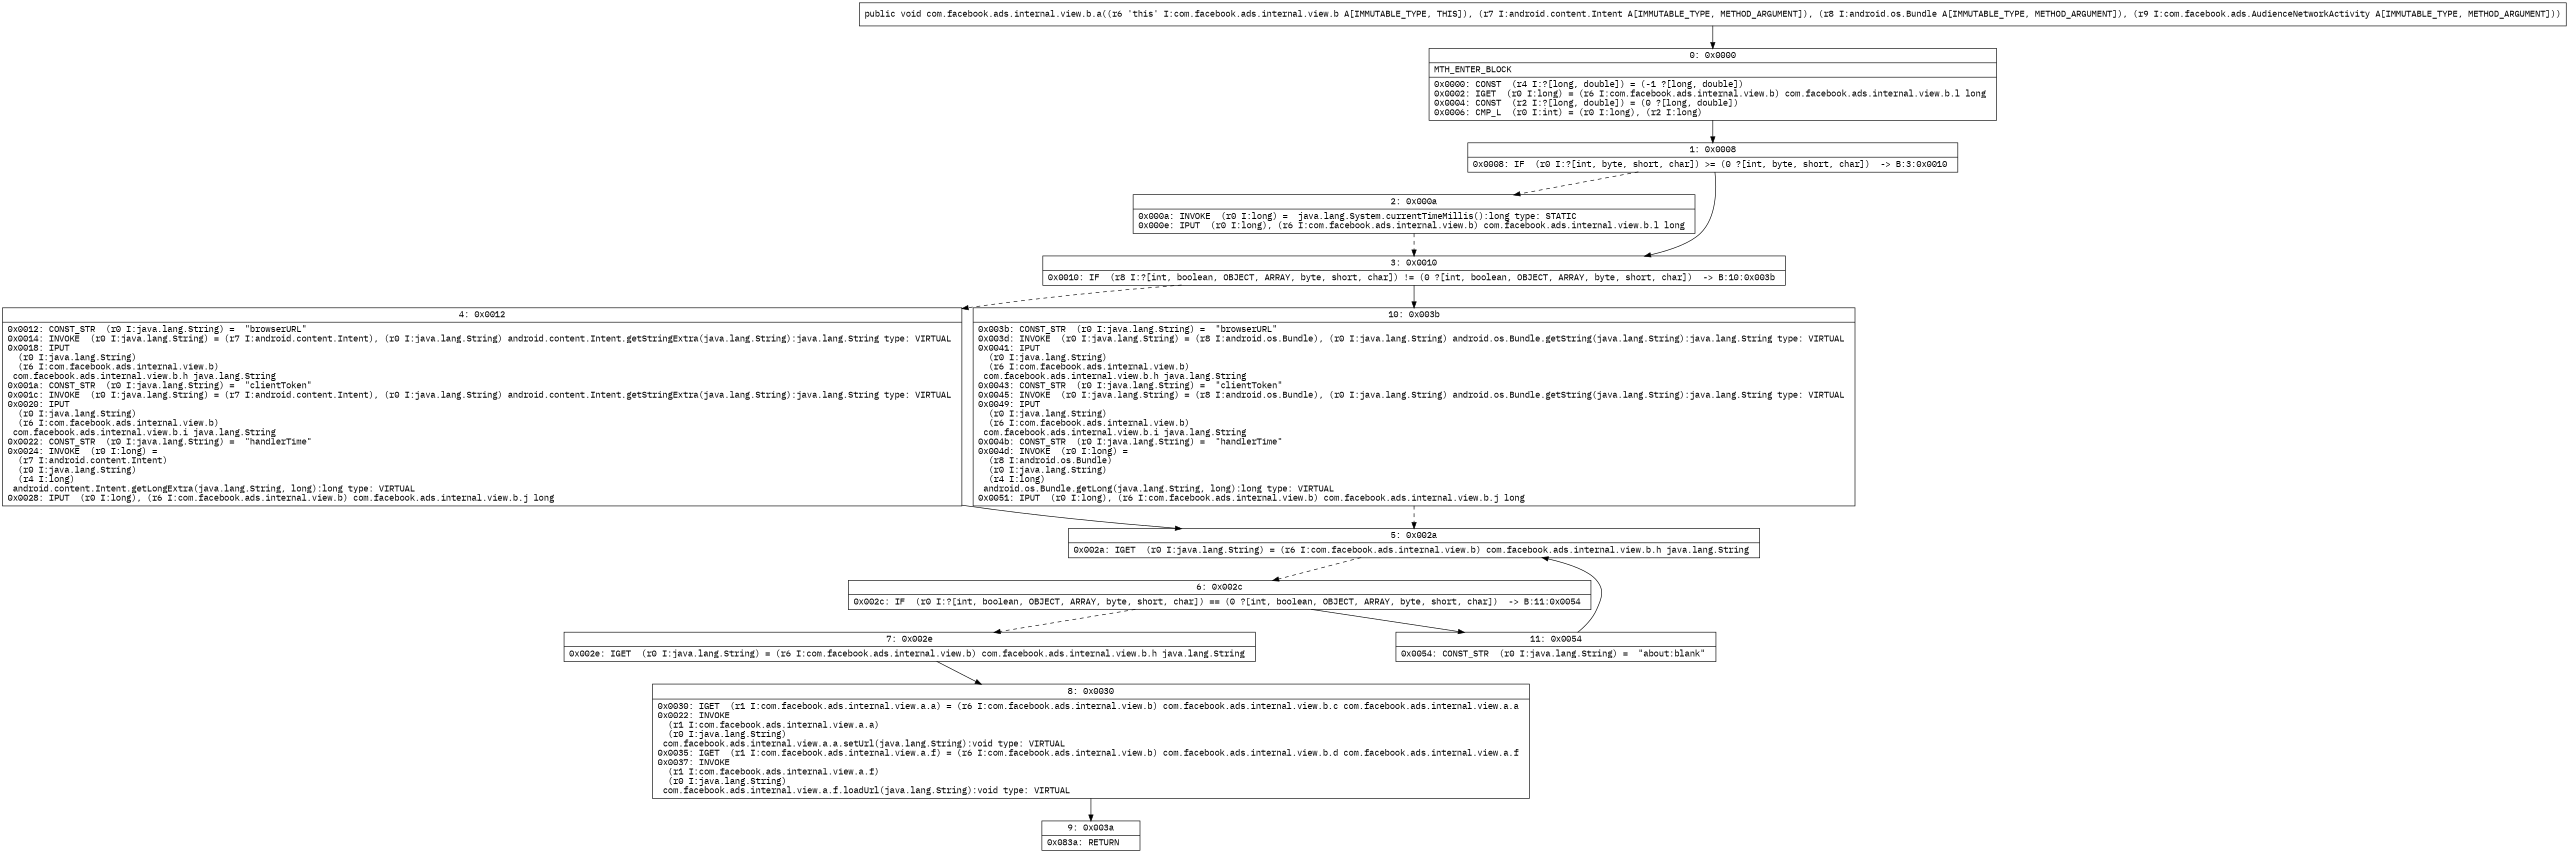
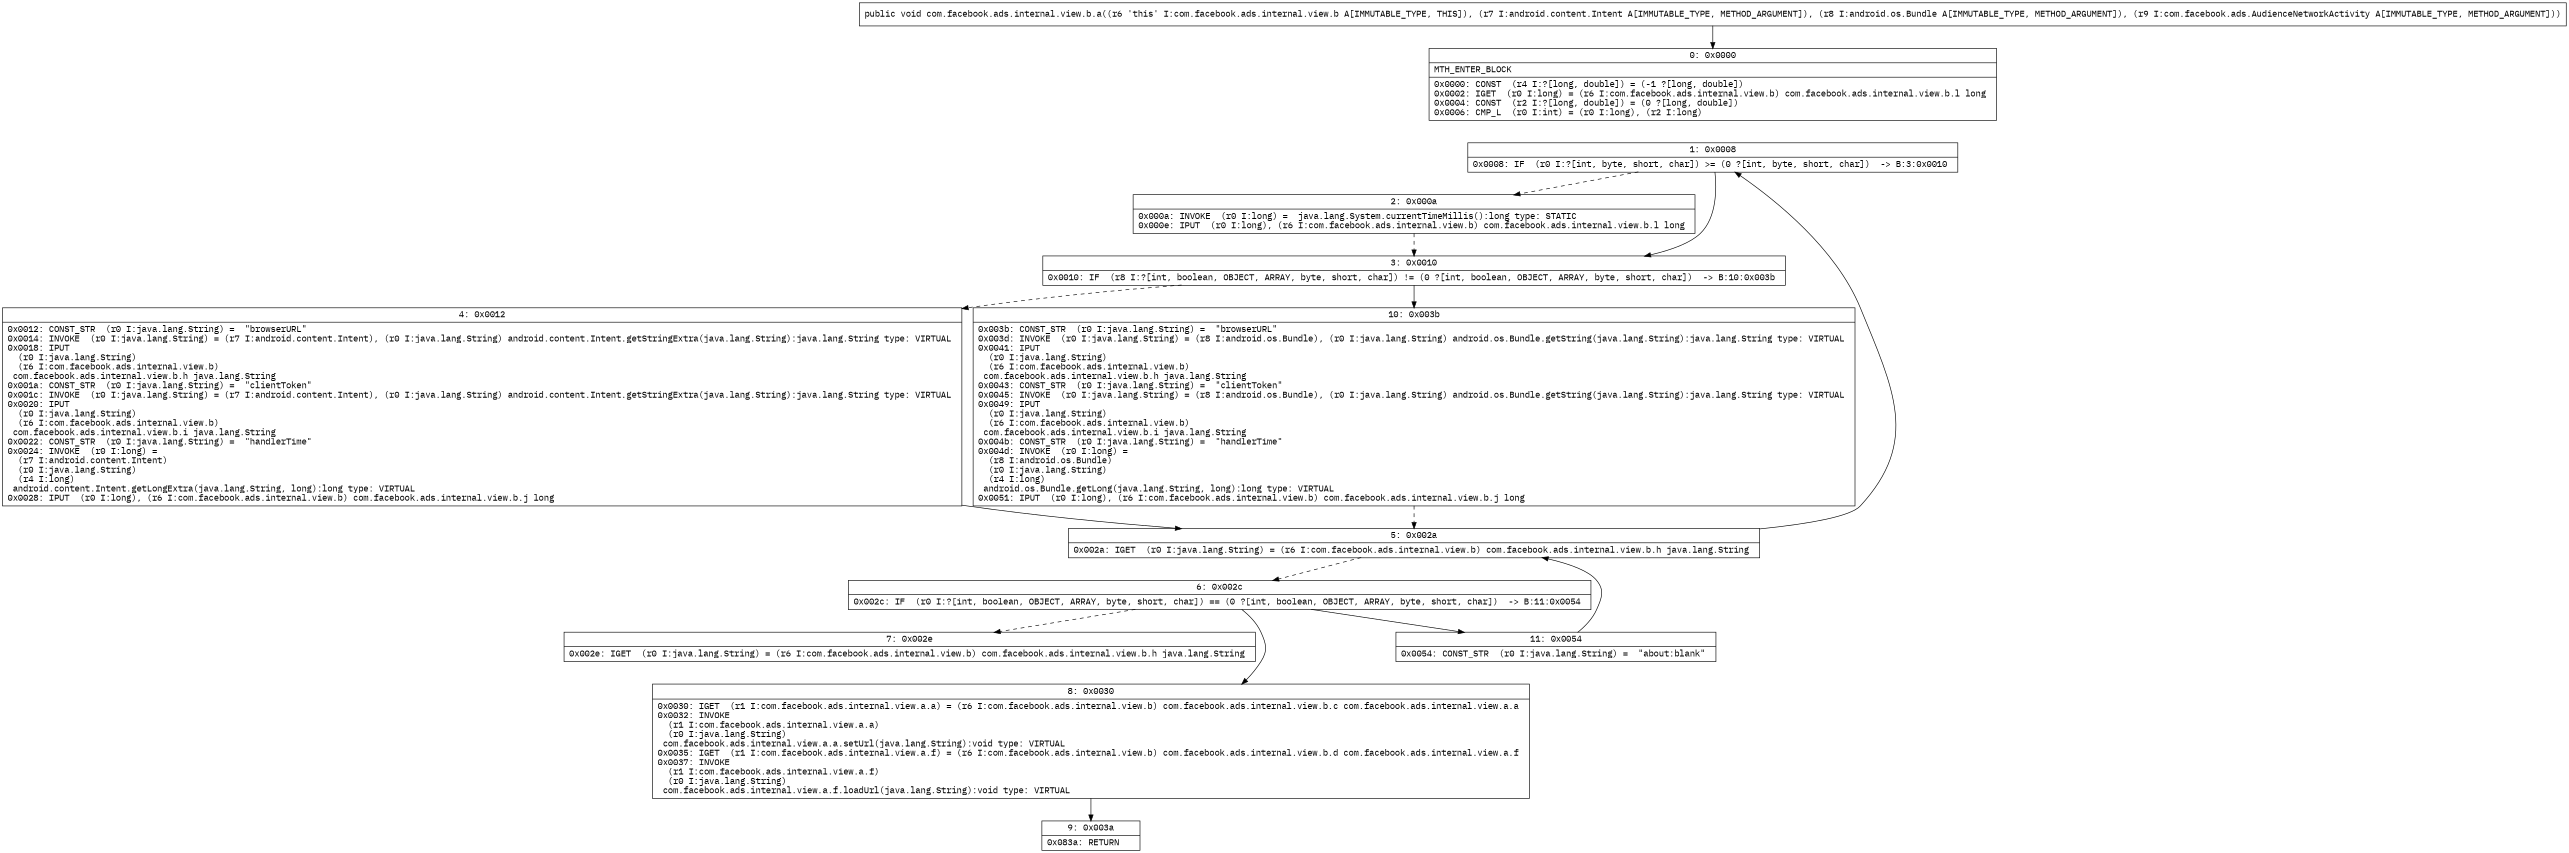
edge "0: 0x0000" -> "1: 0x0008": now "5: 0x002a" -> "1: 0x0008"
edge "7: 0x002e" -> "8: 0x0030": now "6: 0x002c" -> "8: 0x0030"
node "8: 0x0030": text "0x0022: INVOKE" -> "0x0032: INVOKE"
